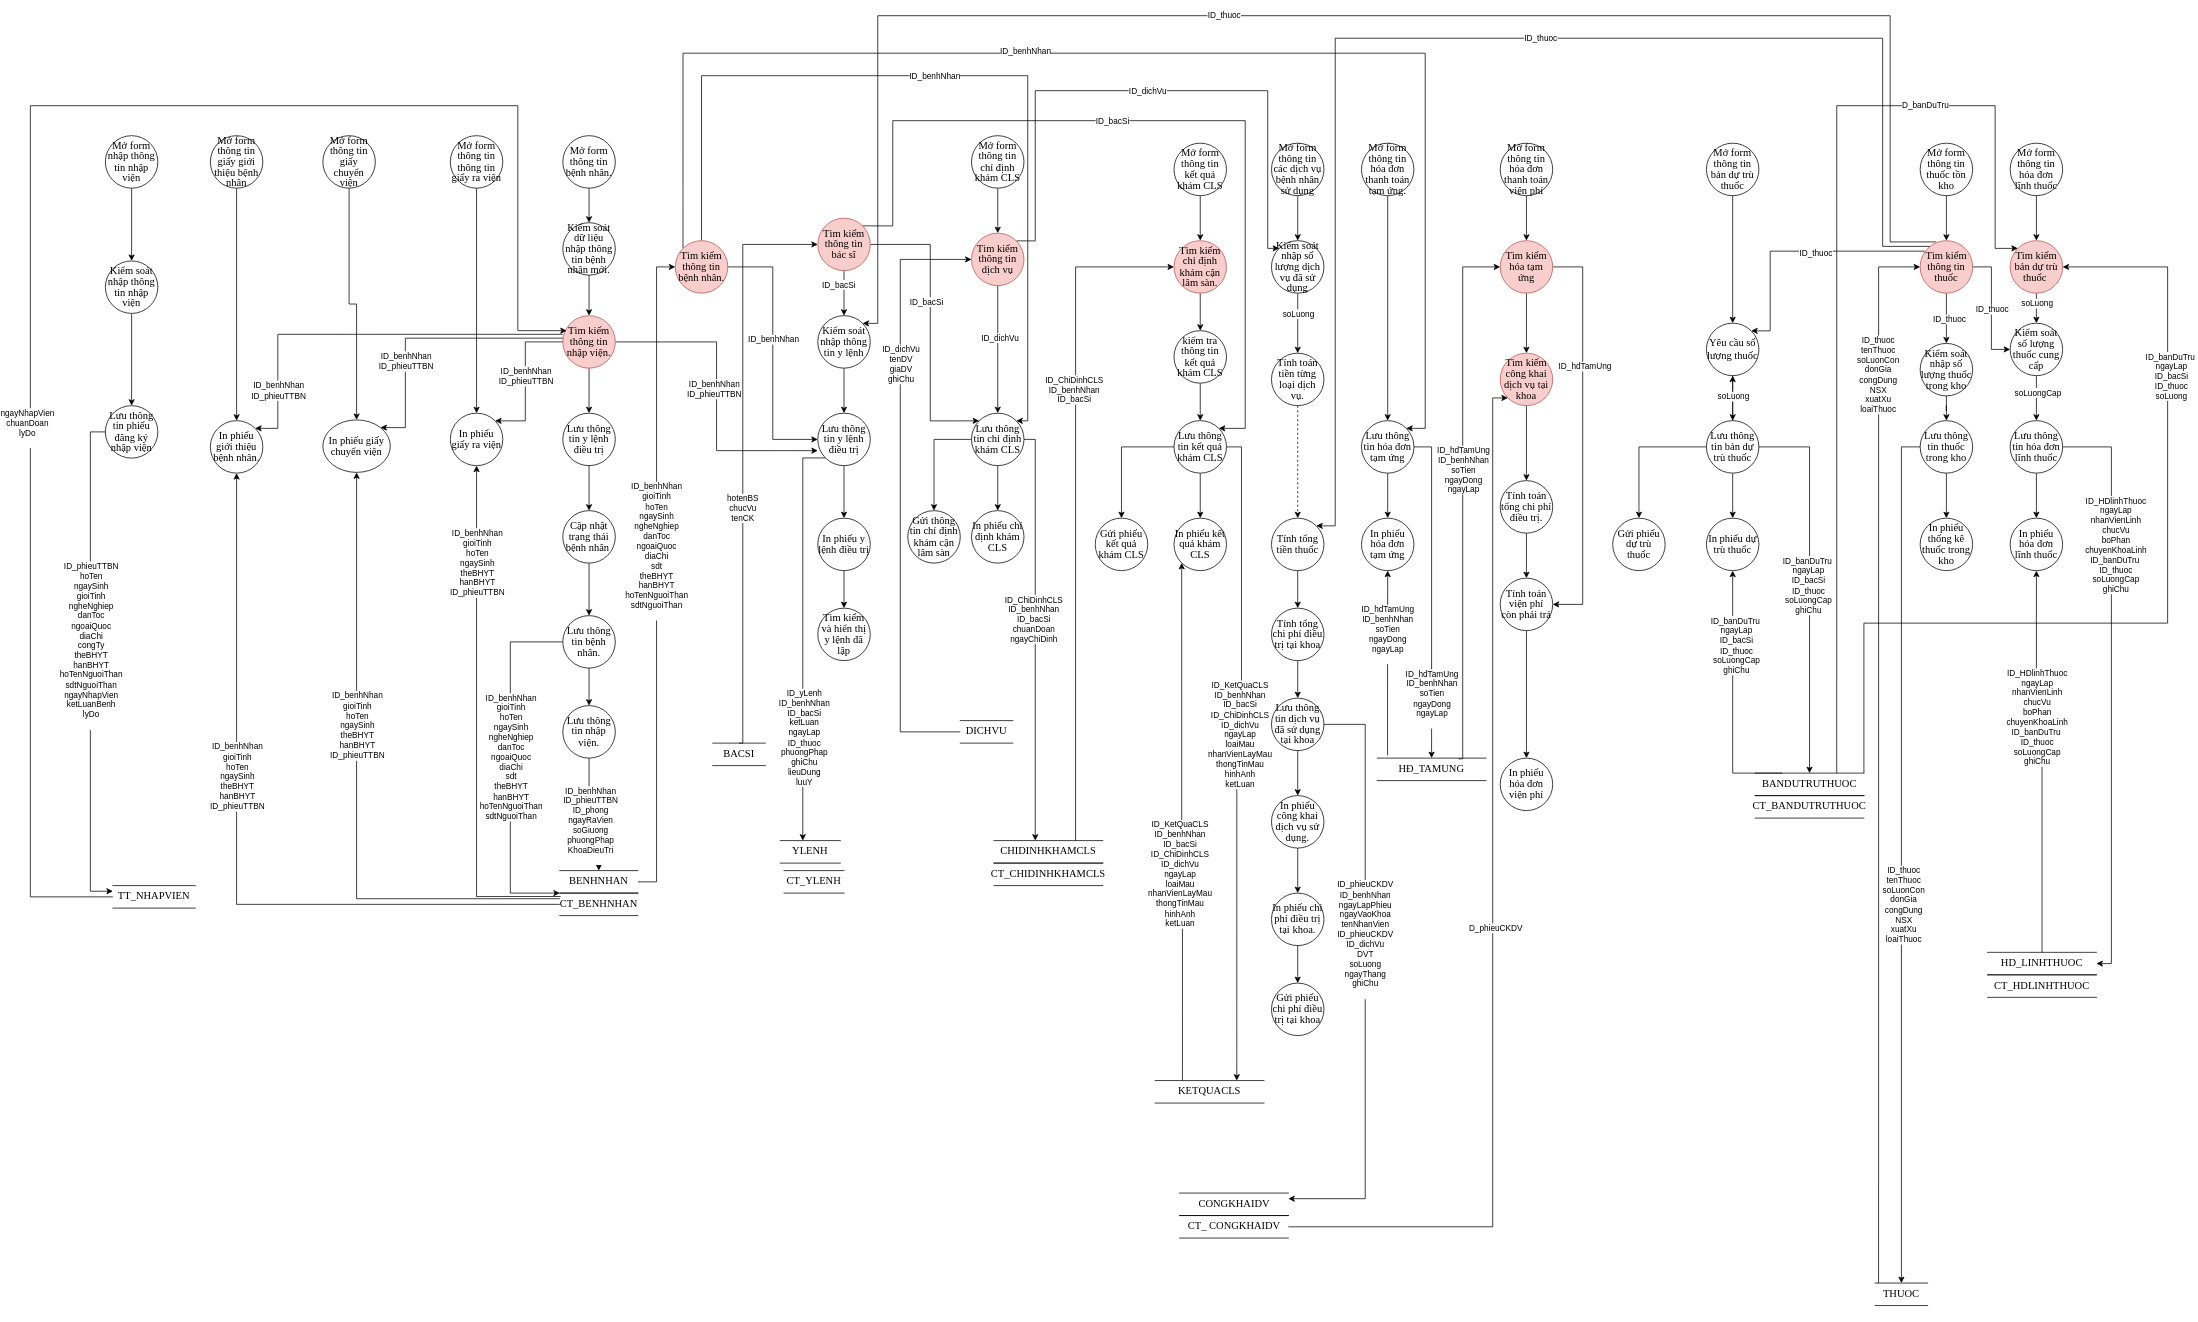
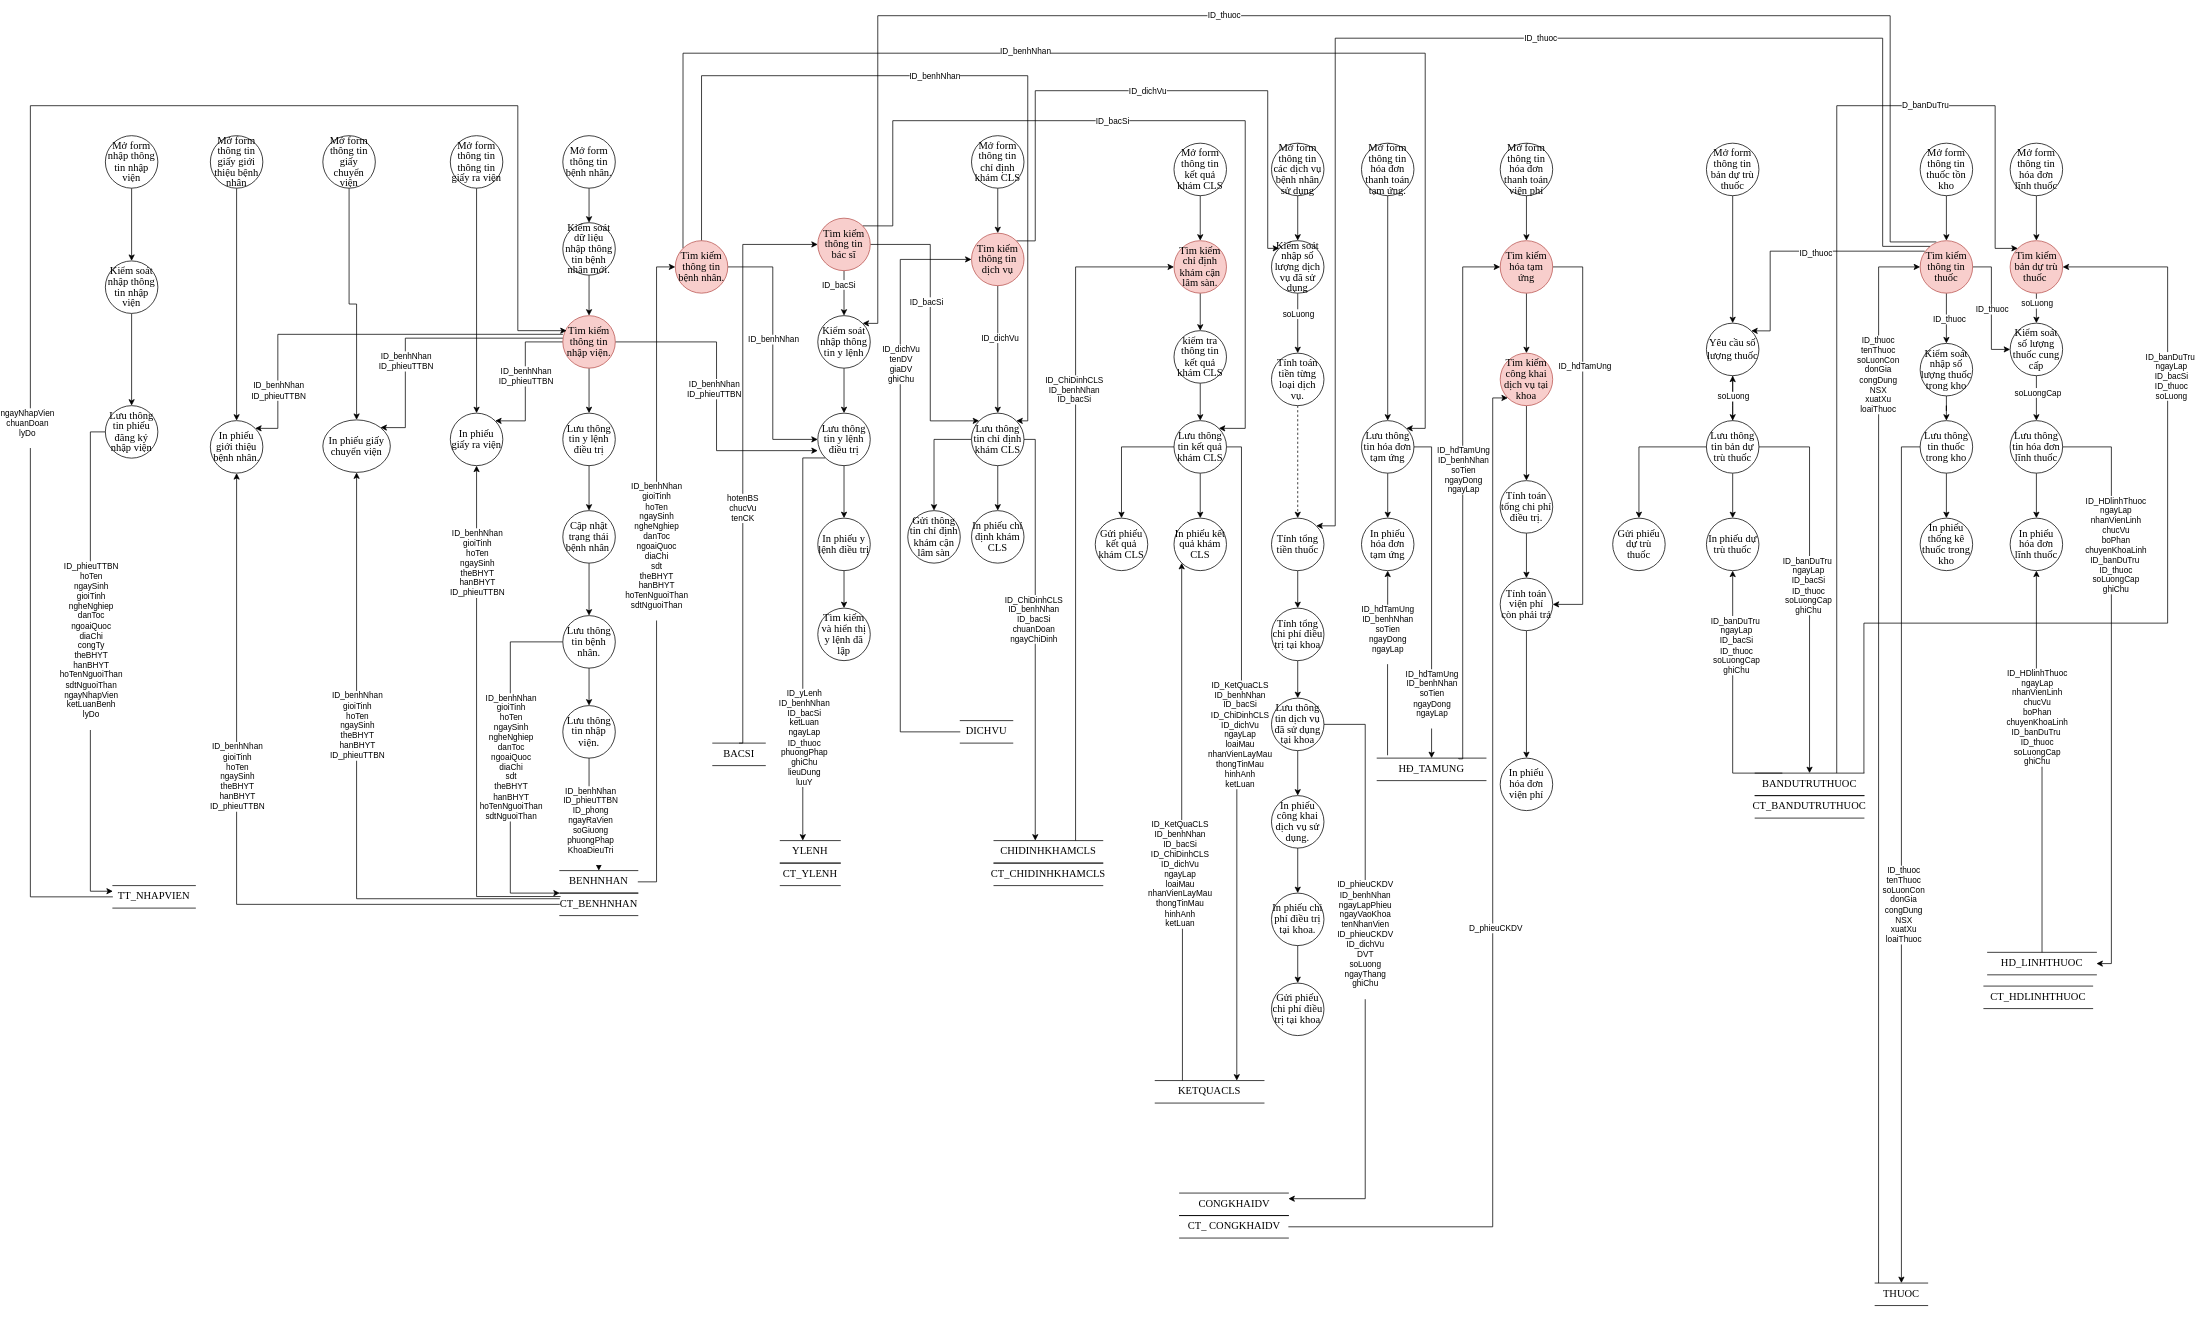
node "CT_YLENH": moved (814, 882) -> (810, 874)
node "CT_HDLINHTHUOC": moved (2042, 986) -> (2039, 997)
